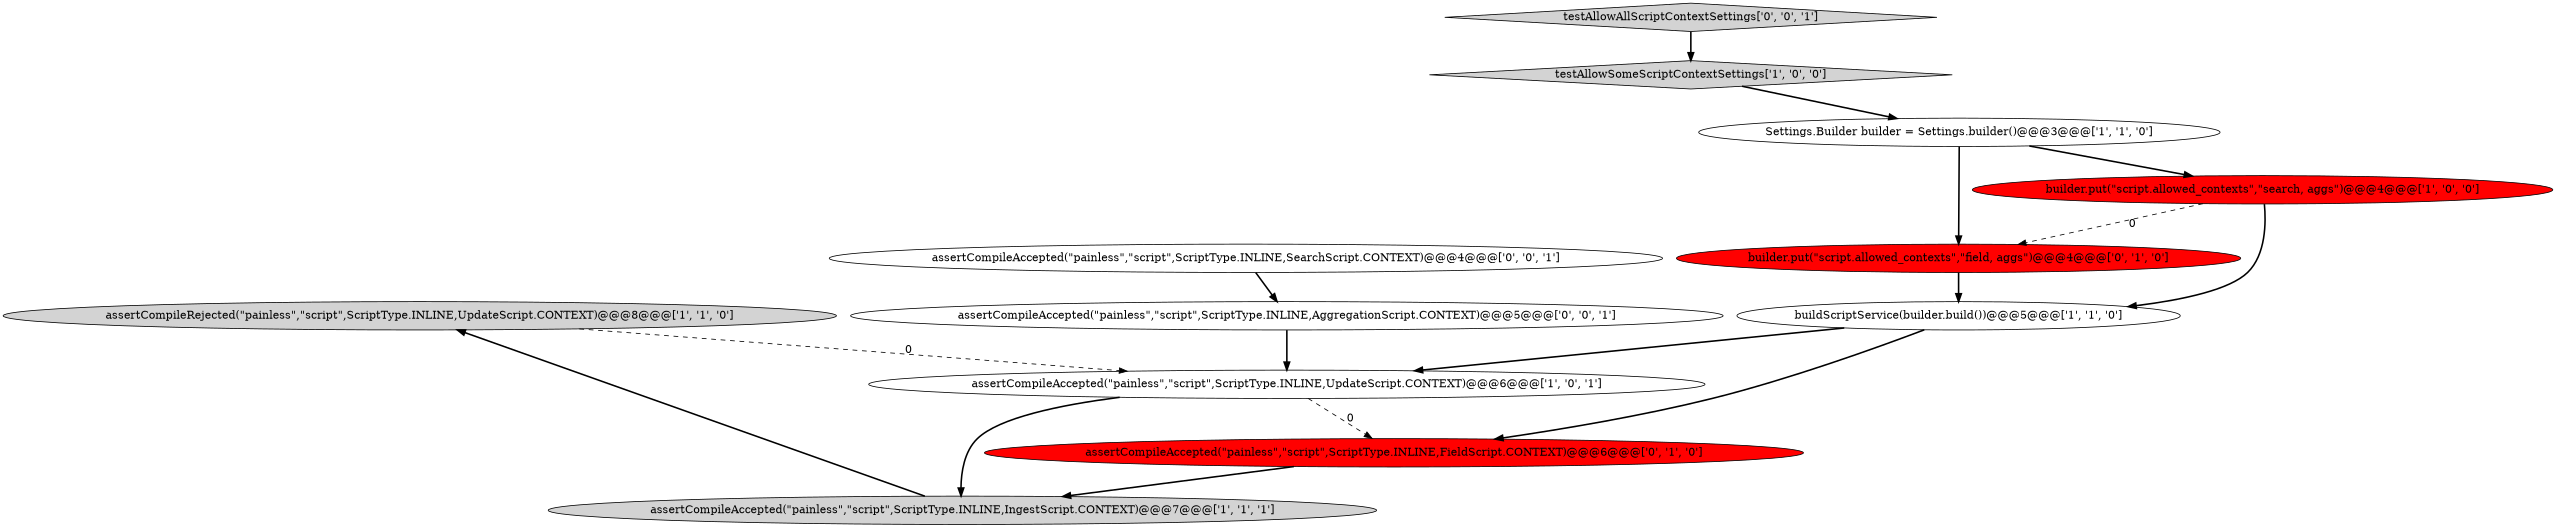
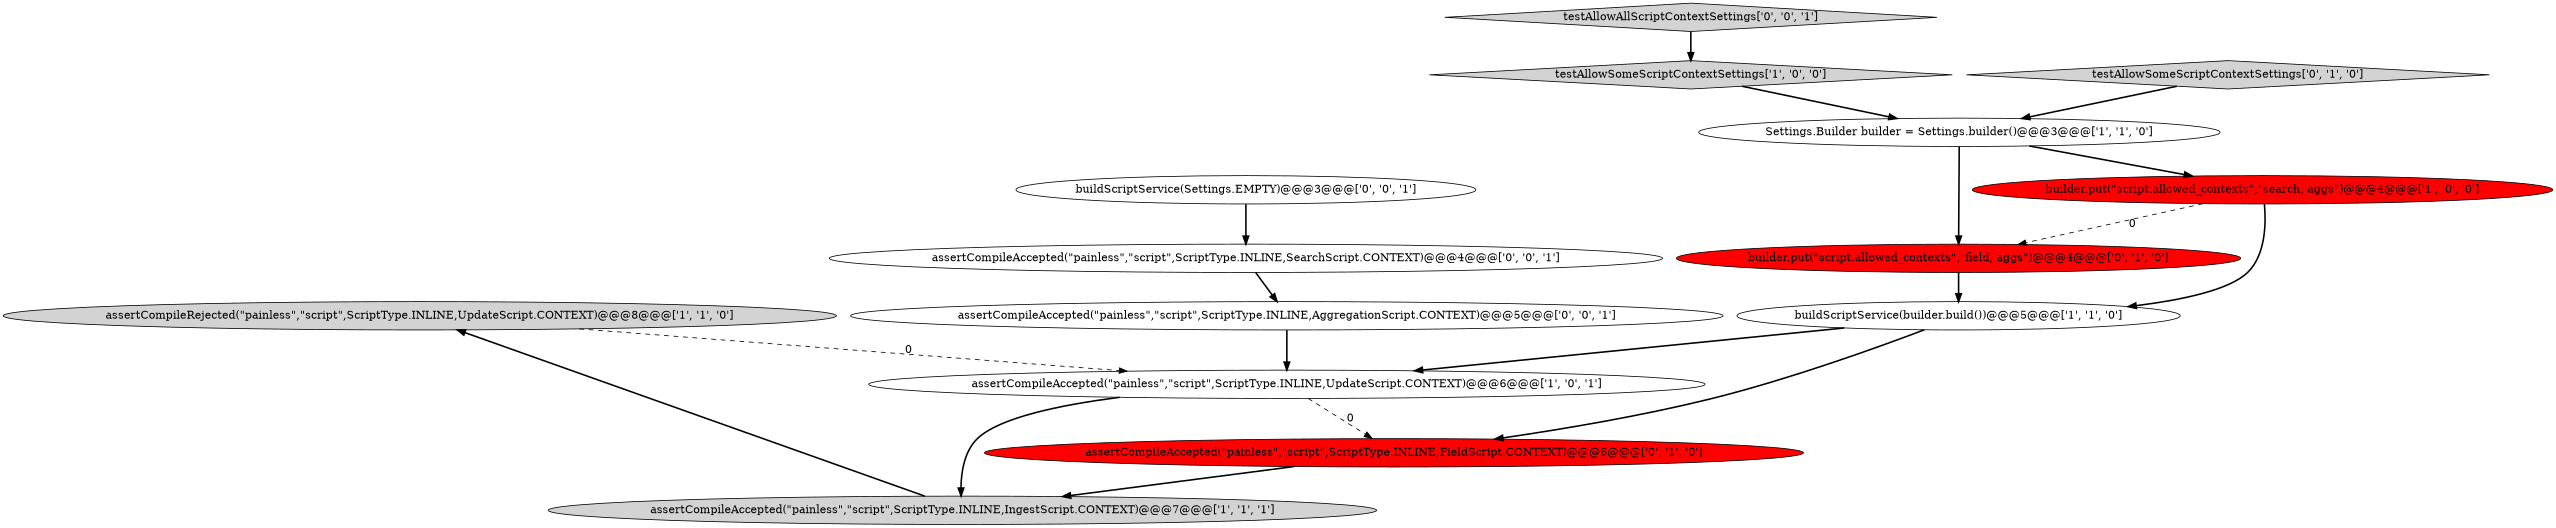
node "testAllowSomeScriptContextSettings['0', '1', '0']": added
node "buildScriptService(Settings.EMPTY)@@@3@@@['0', '0', '1']": added
